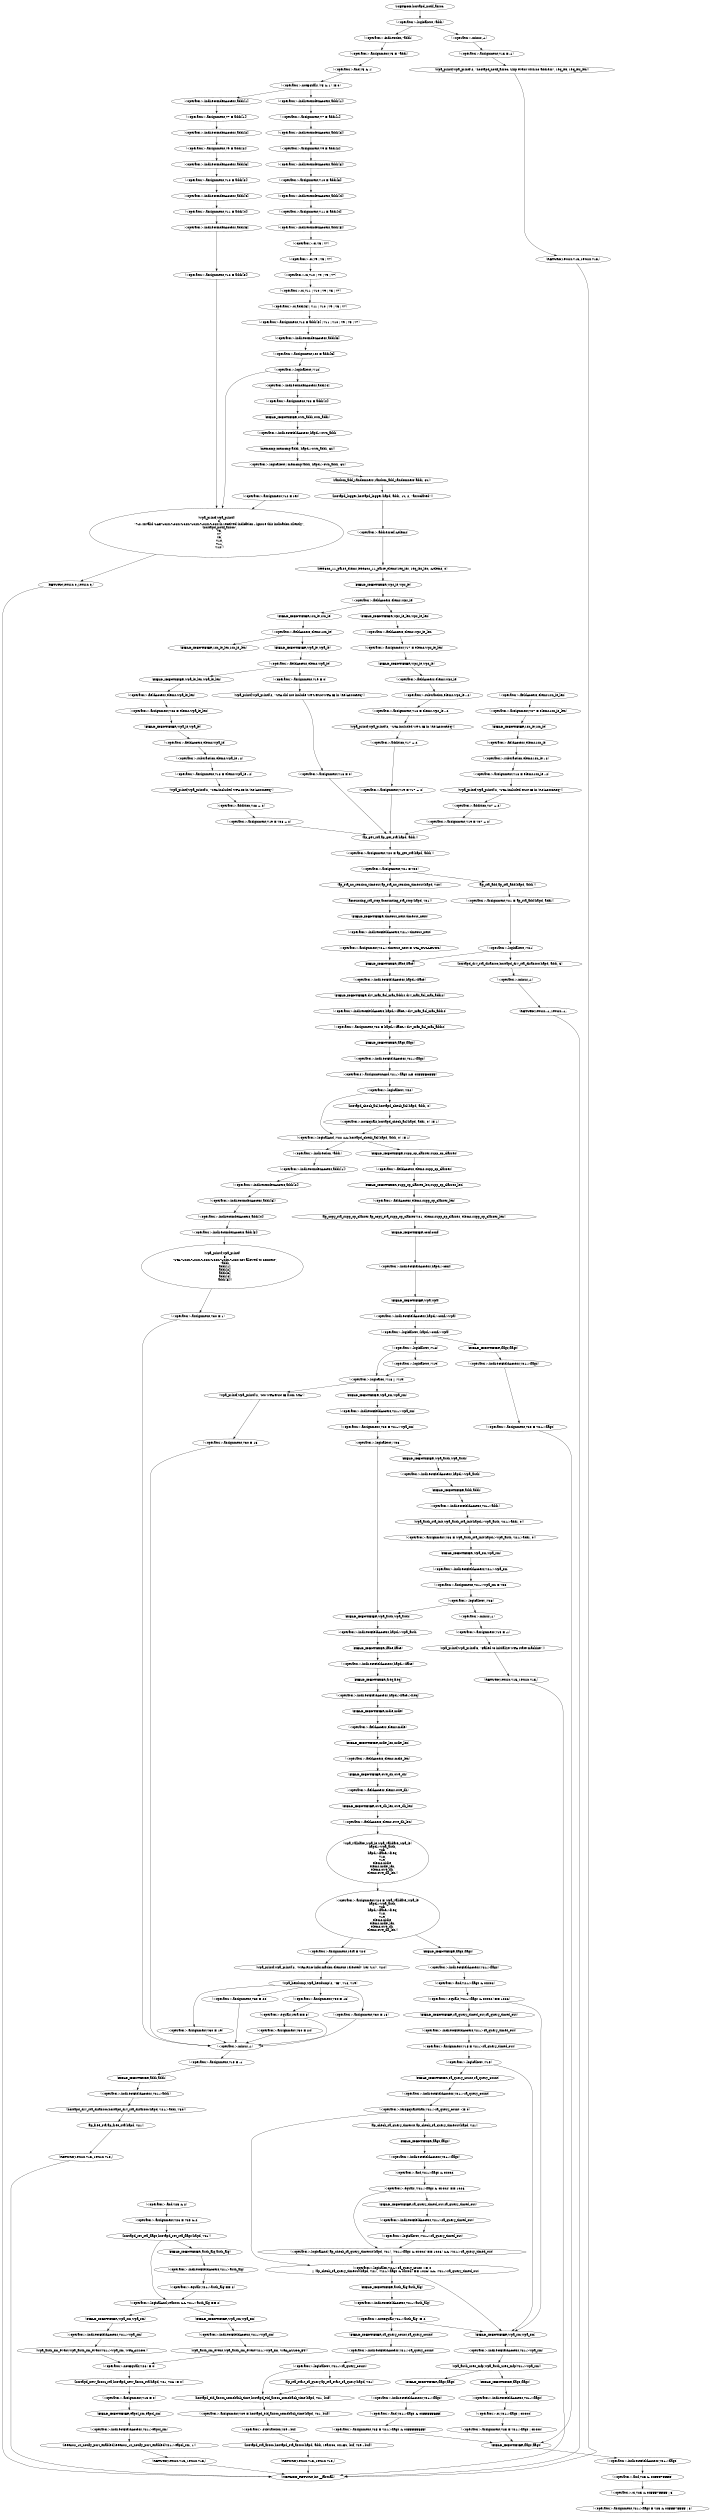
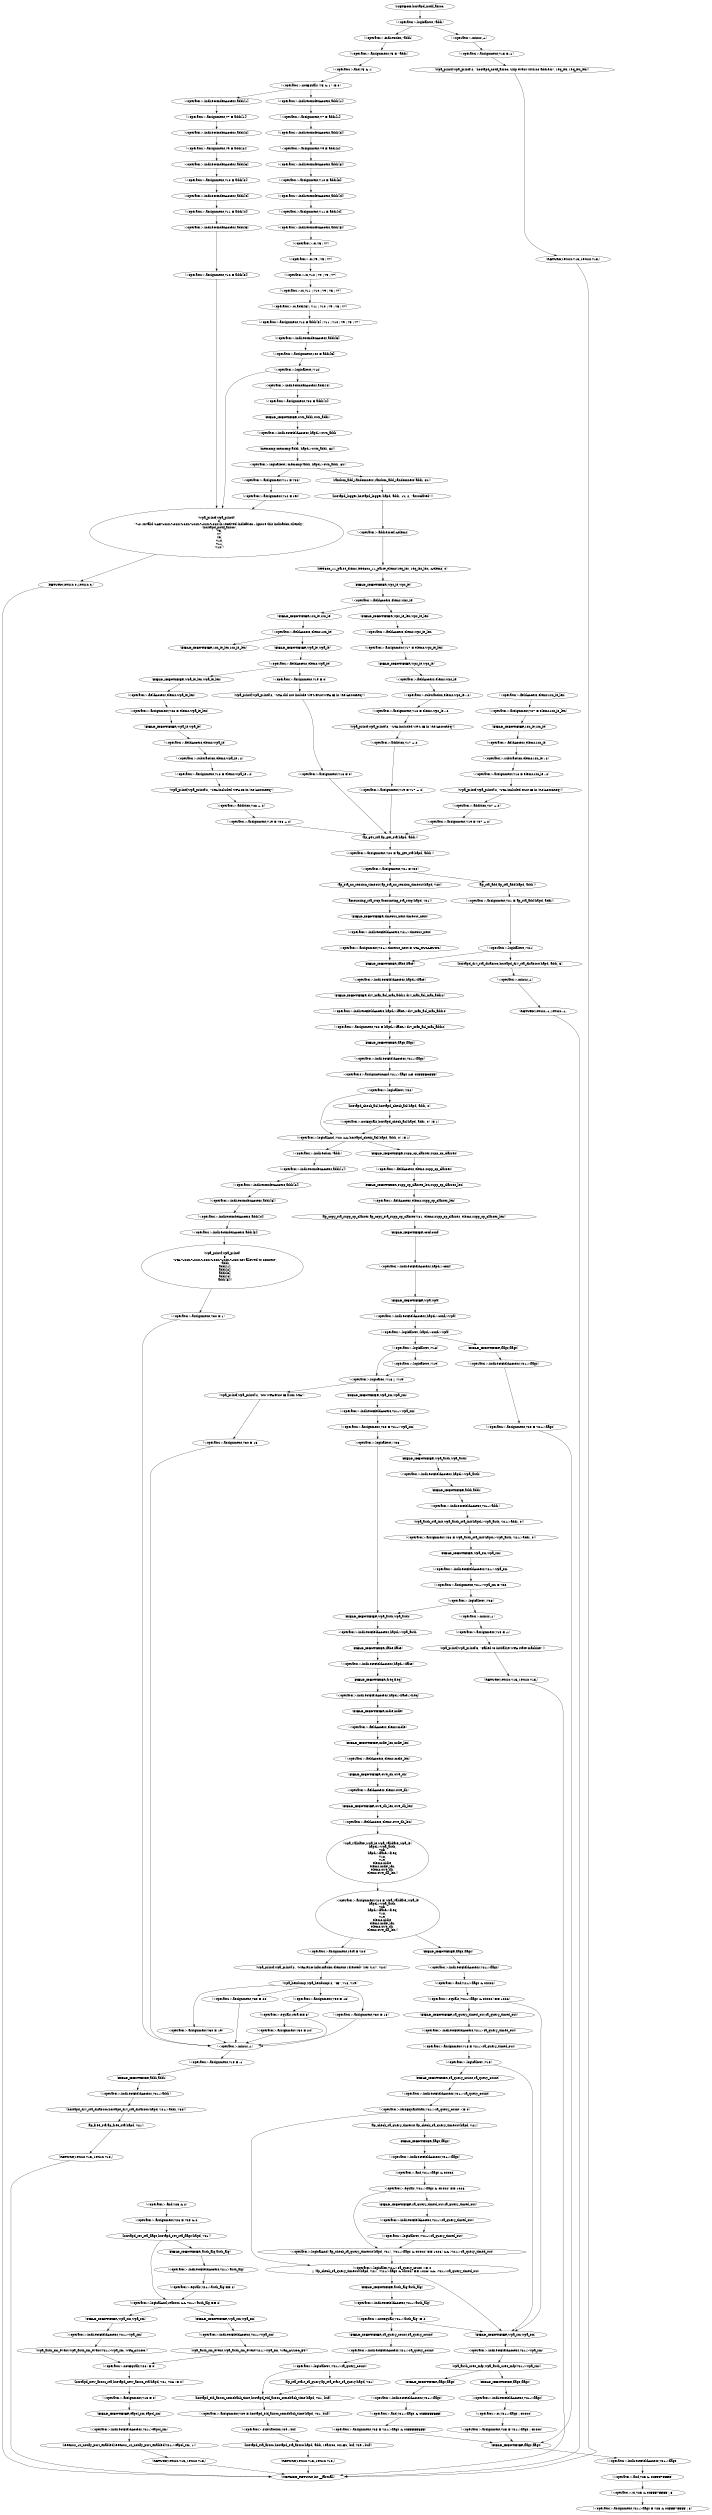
node "(<operator>.assignment,v11 = v33)": added
